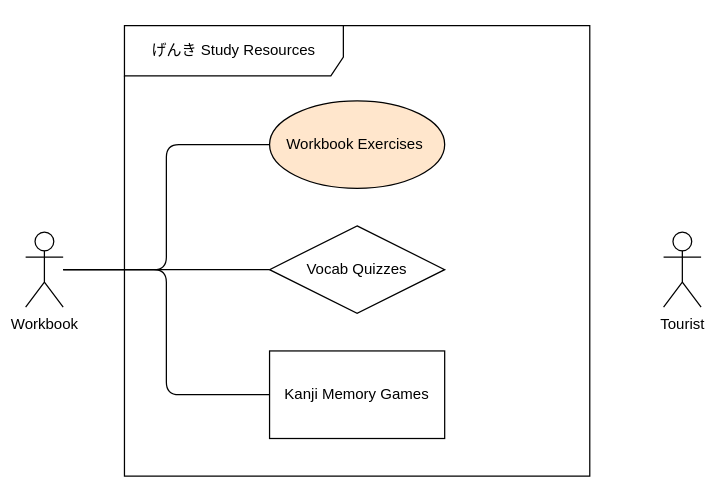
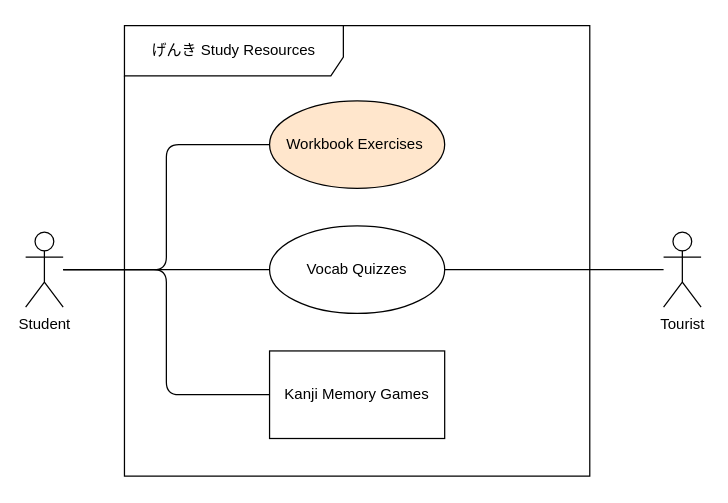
node "Vocab Quizzes": shape diamond -> ellipse
edge "Vocab Quizzes" -- "Tourist": added
node "Workbook": label "Workbook" -> "Student"
